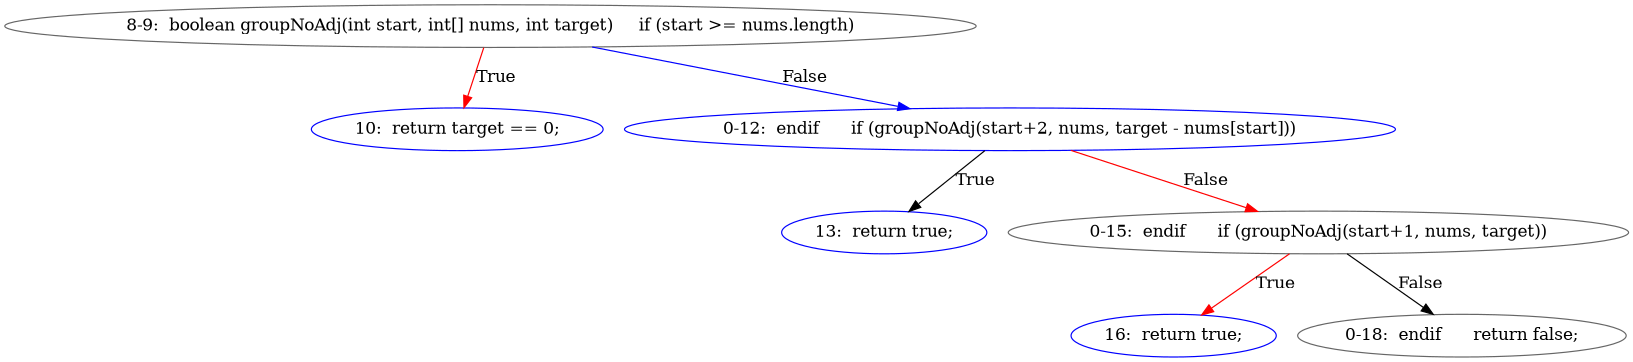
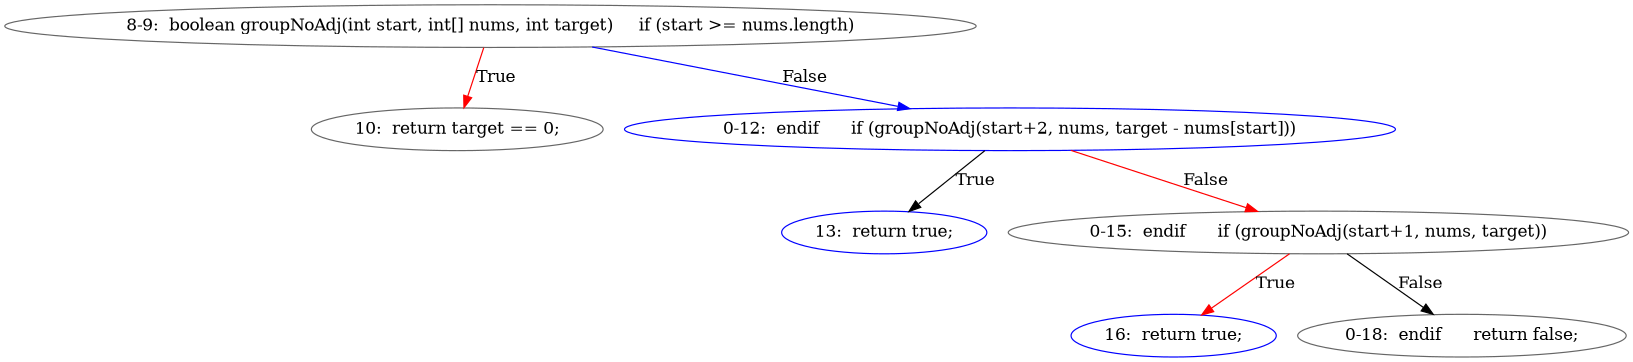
node "10:  return target == 0;": color blue -> gray40
